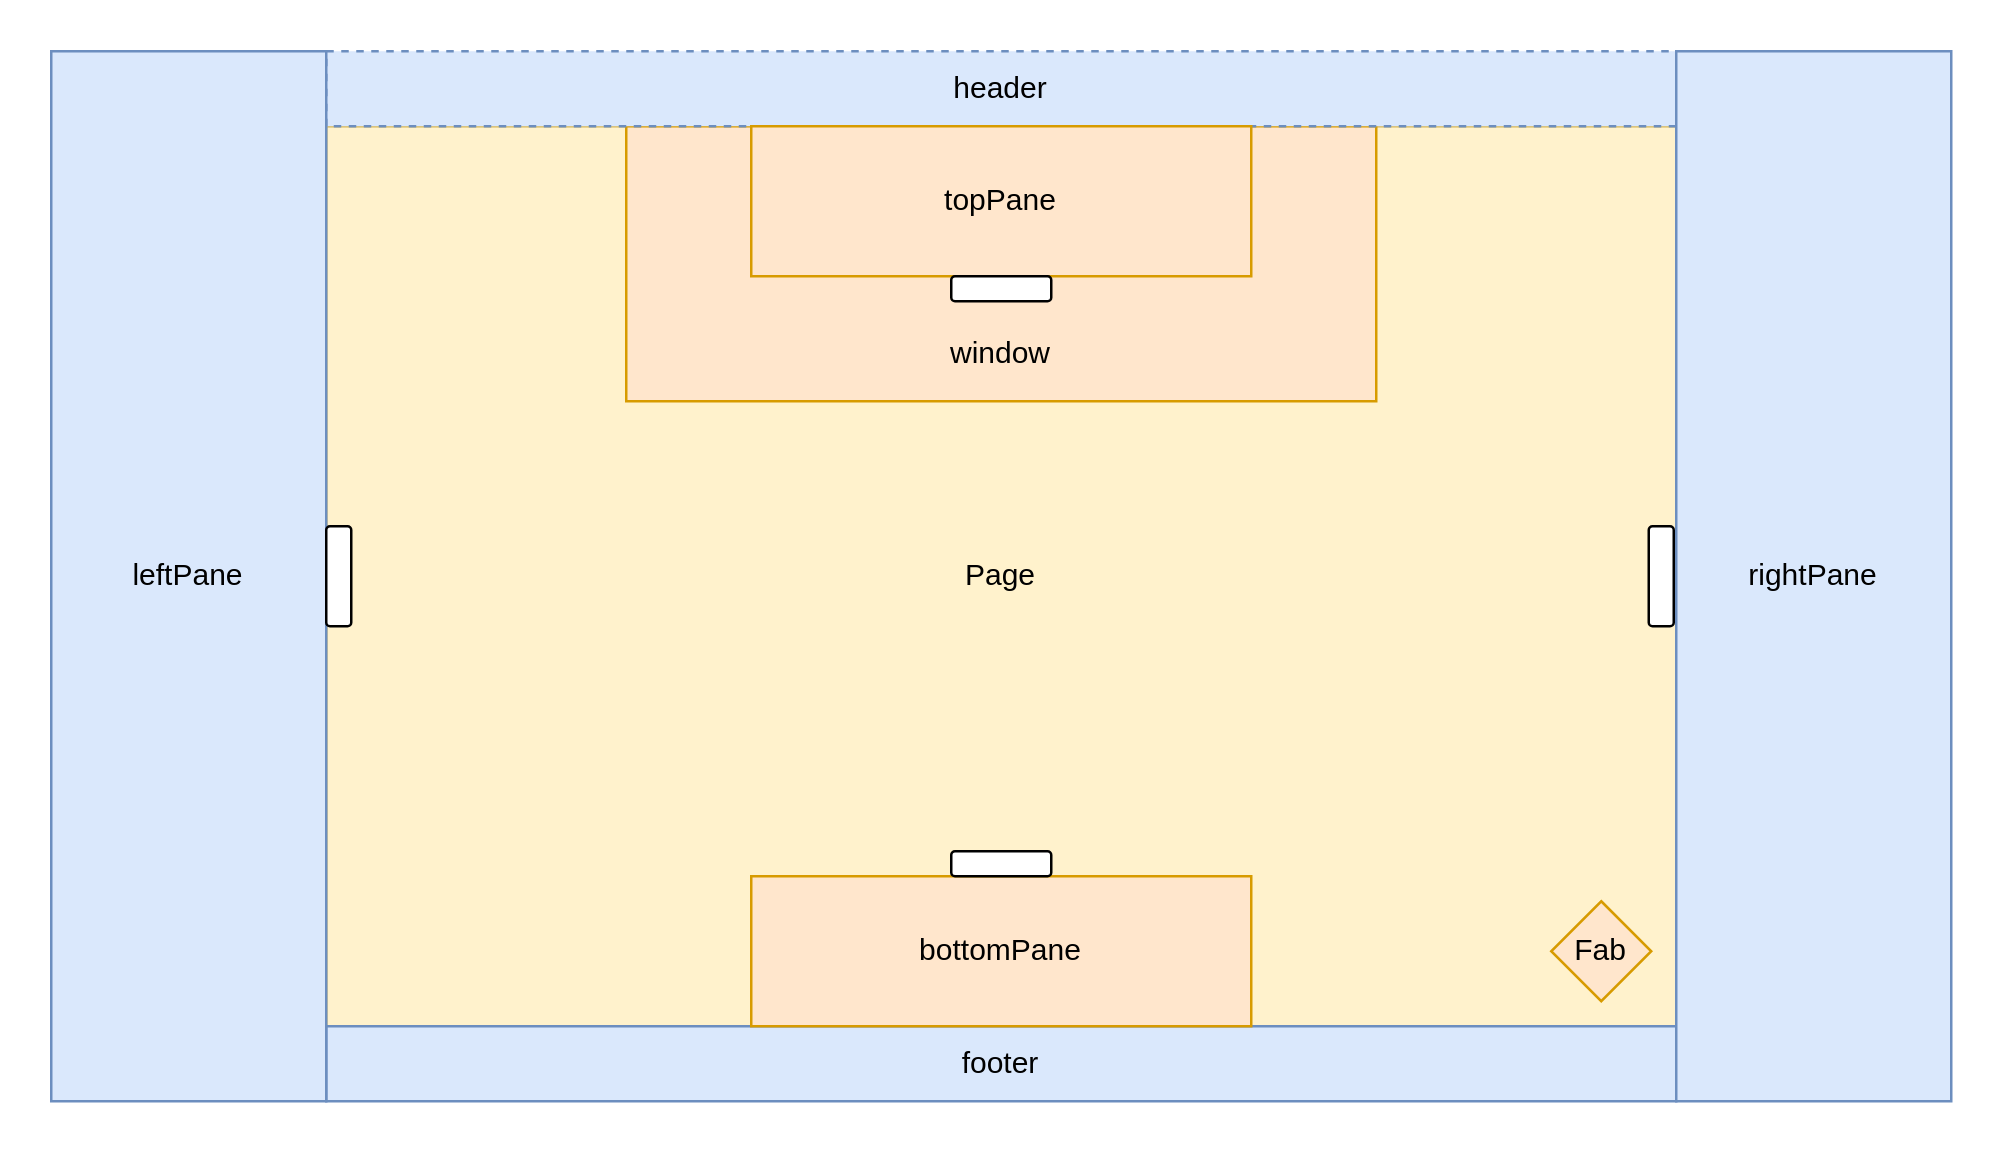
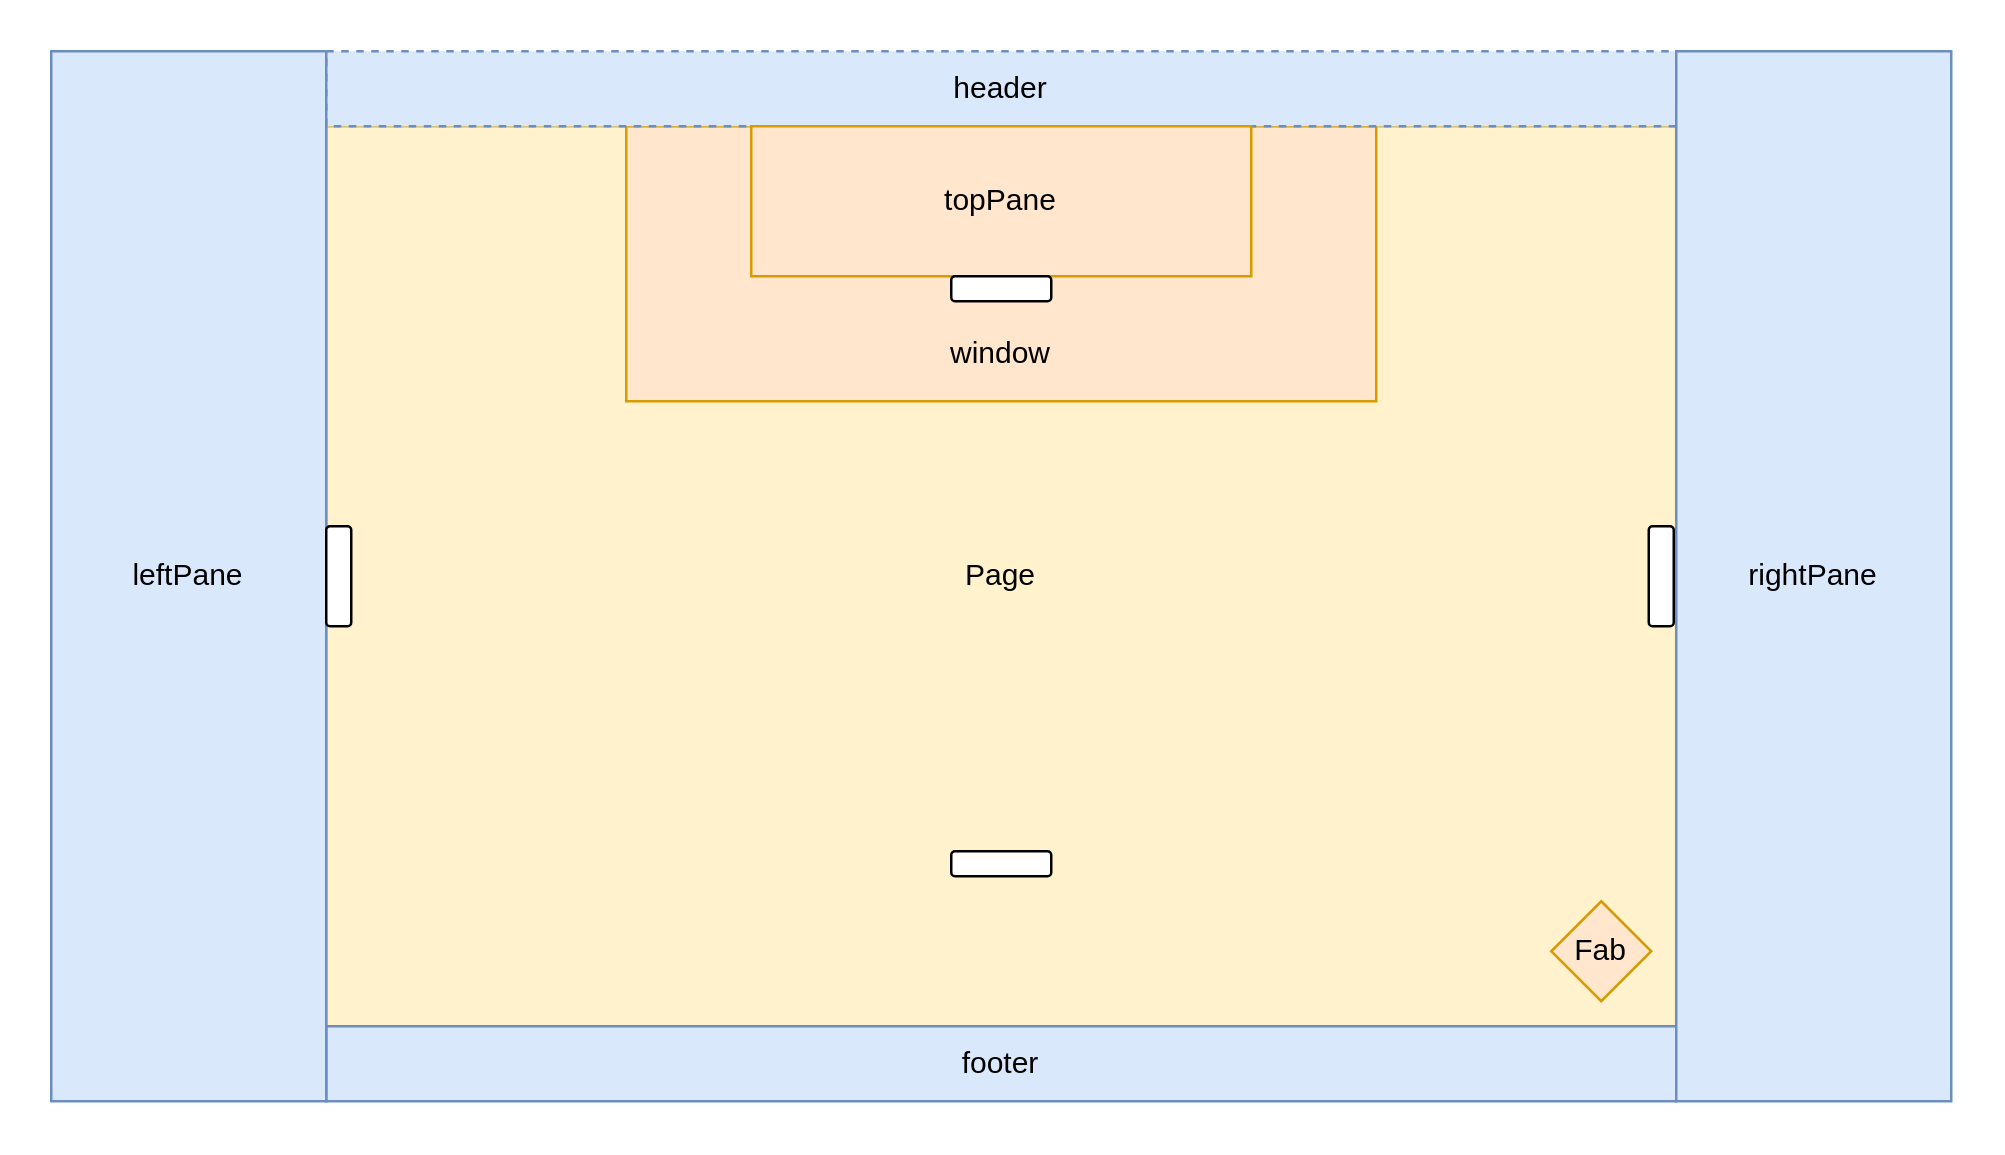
node "bottomPane": removed
